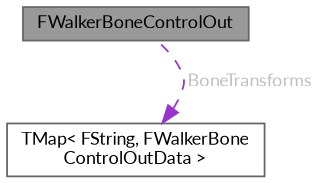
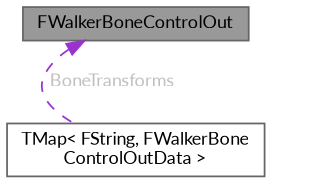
edge "FWalkerBoneControlOut" -> "TMap< FString, FWalkerBone ControlOutData >": reversed
